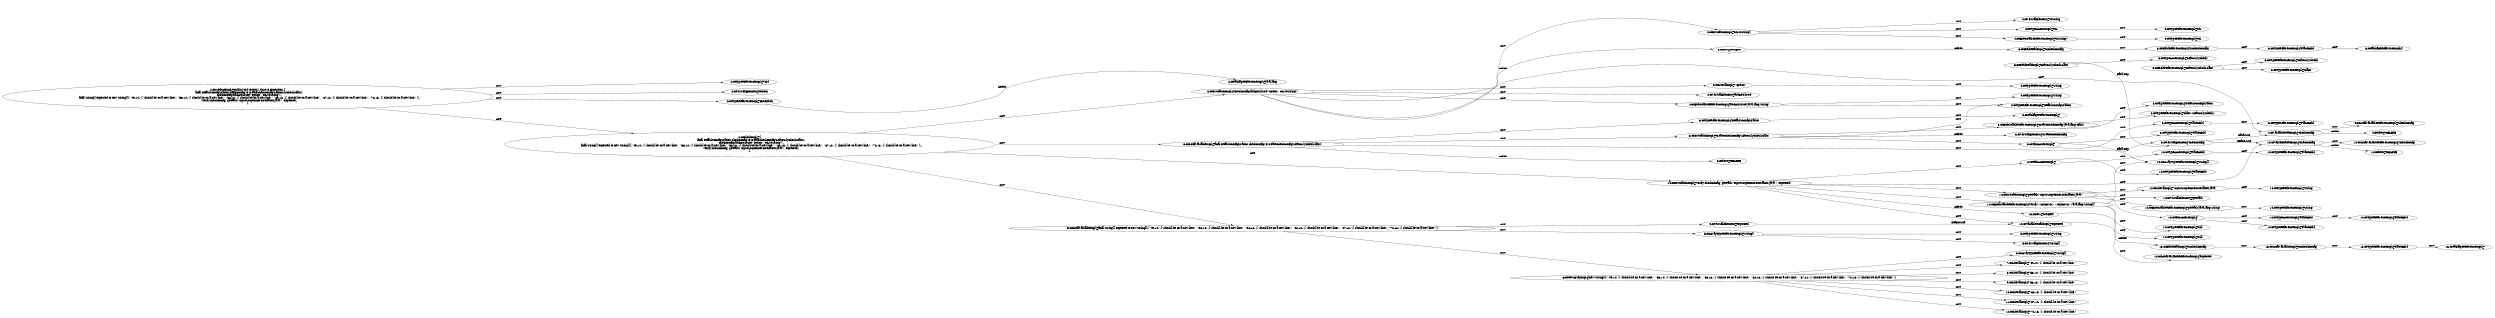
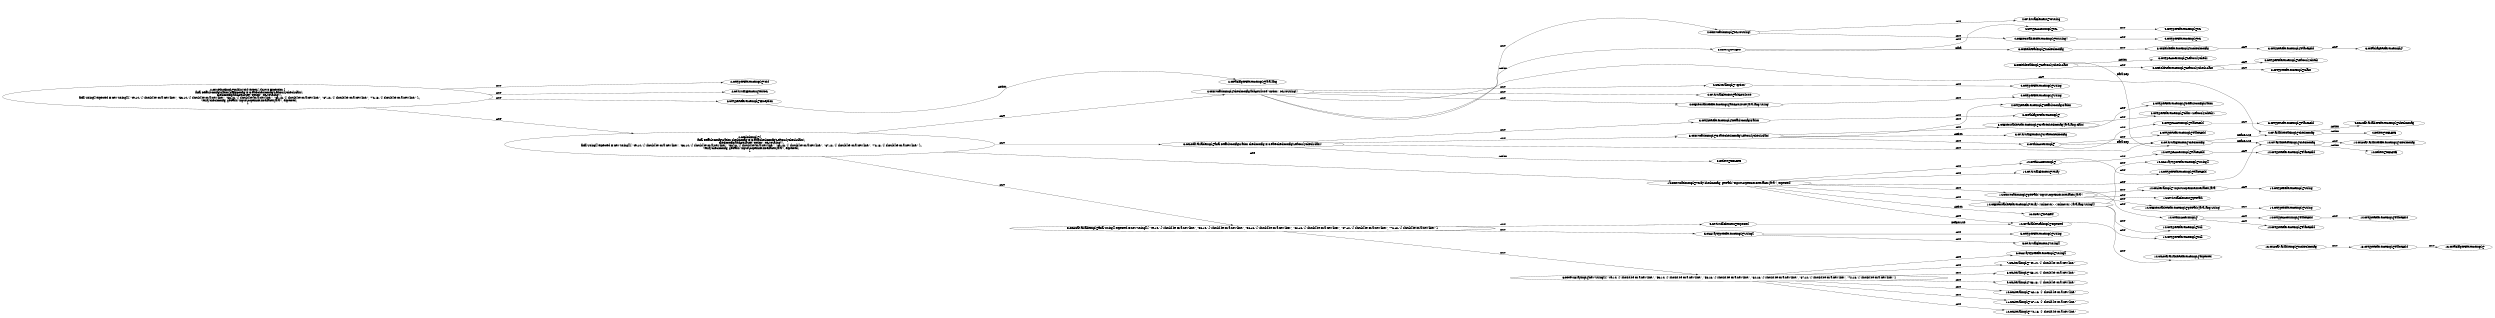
edge "4:CtInvocationImpl@NL.toString()" -> "4:CtTypeAccessImpl@NL": now "3:Insert@INSERT" -> "4:CtTypeAccessImpl@NL"
edge "3:Insert@INSERT" -> "3:CtFieldReadImpl@mCheckConfig": label "Action" -> "Data"
edge "3:CtFieldReadImpl@LeftCurlyCheck.class" -> "3:CtTypeAccessImpl@LeftCurlyCheck": label "AST" -> "Action"
edge "3:CtFieldReadImpl@LeftCurlyCheck.class" -> "3:CtFieldReferenceImpl@LeftCurlyCheck.class": added, label "AST"
edge "4:CtExecutableReferenceImpl@addAttribute(java.lang.String)" -> "4:CtTypeReferenceImpl@DefaultConfiguration": removed, label "AST"
edge "4:CtVariableReadImpl@checkConfig" -> "4:CtLocalVariableReferenceImpl@checkConfig": label "AST" -> "Action"
edge "3:CtVirtualElement@checkConfig" -> "4:CtVariableReadImpl@checkConfig": label "Data-Use" -> "Define-Use"
edge "3:CtThisAccessImpl@" -> "14:CtArrayTypeReferenceImpl@String[]": now "3:CtThisAccessImpl@" -> "3:CtVirtualElement@checkConfig"
node "14:CtVirtualElement@verify": added
node "13:CtFieldReadImpl@mCheckConfig": removed
